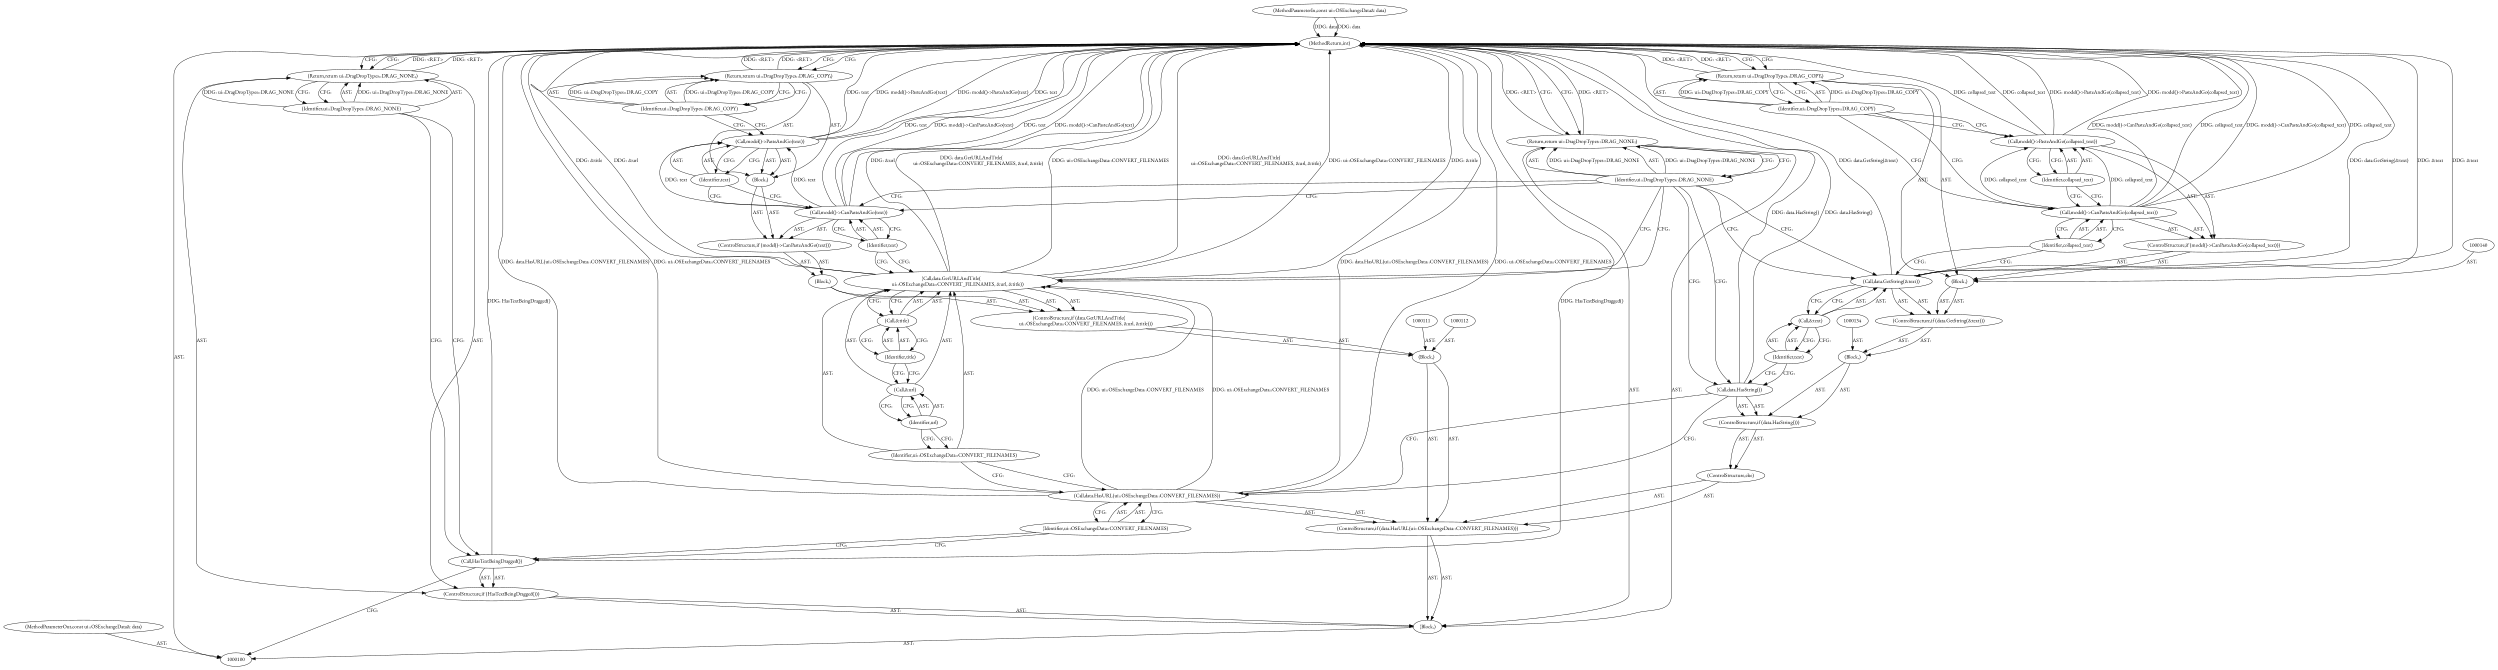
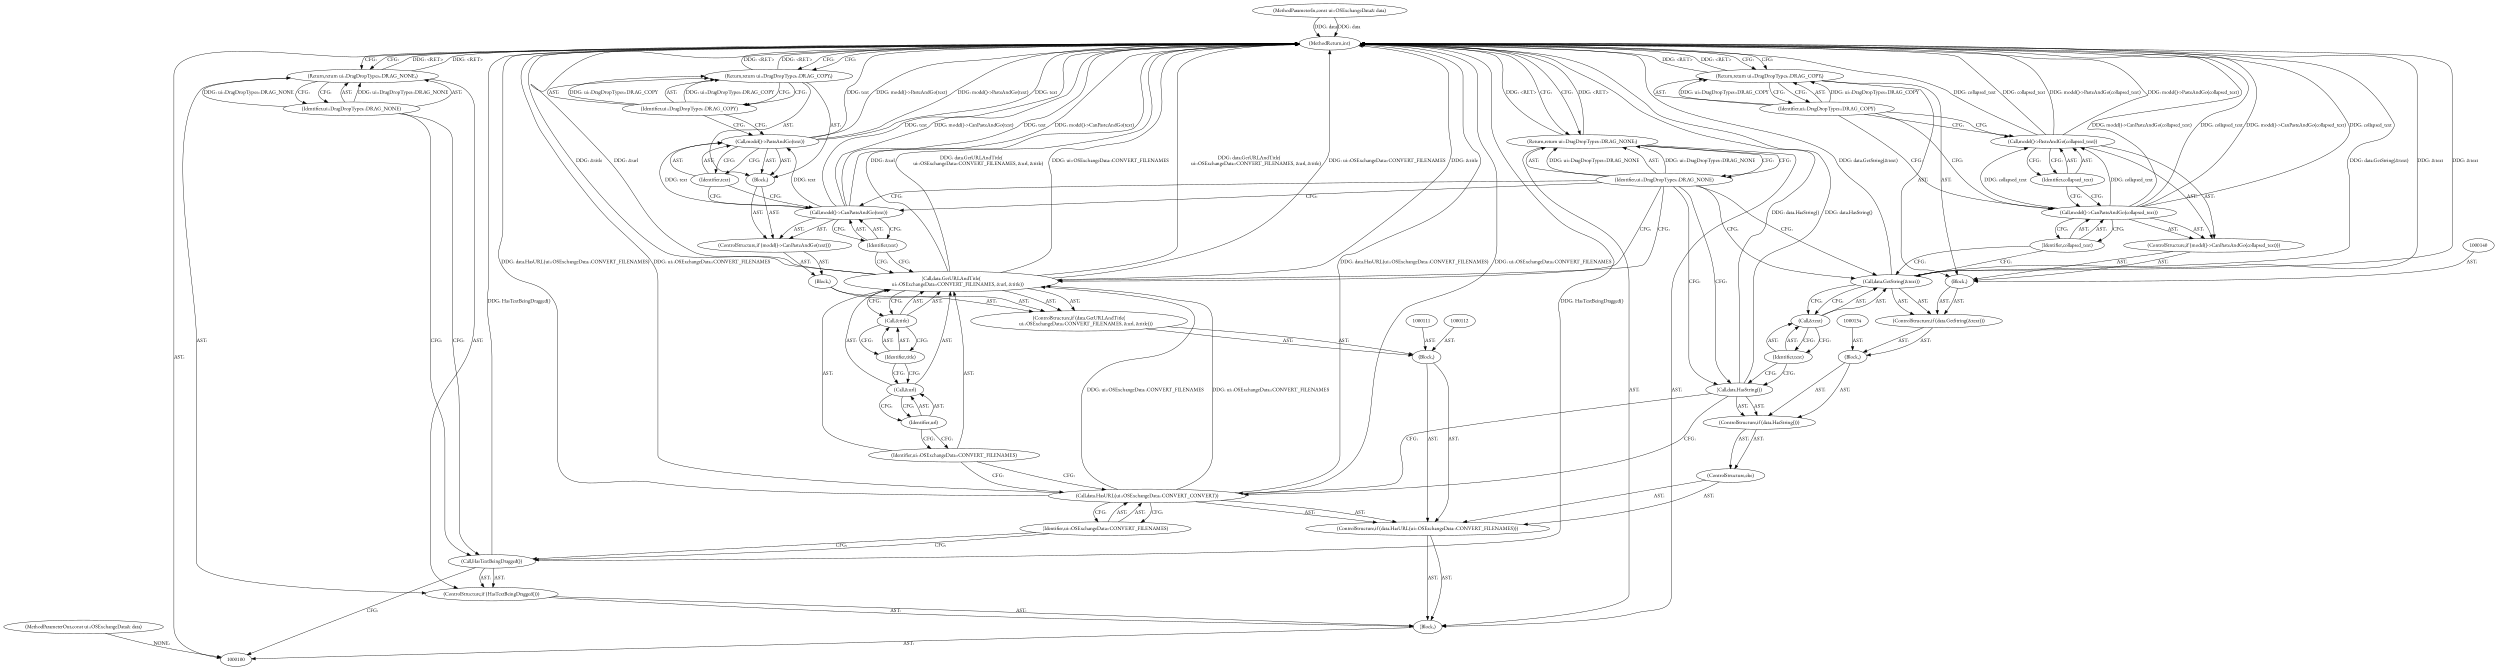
node "(Call,data.HasURL(ui::OSExchangeData::CONVERT_FILENAMES))": label "(Call,data.HasURL(ui::OSExchangeData::CONVERT_FILENAMES))" -> "(Call,data.HasURL(ui::OSExchangeData::CONVERT_CONVERT))"
edge "(MethodParameterOut,const ui::OSExchangeData& data)" -> "1000100": label "AST: " -> "NONE: "
